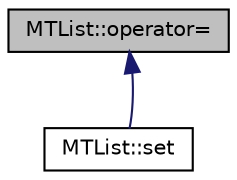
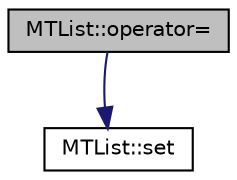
edge "MTList::set" -> "MTList::operator=": reversed
